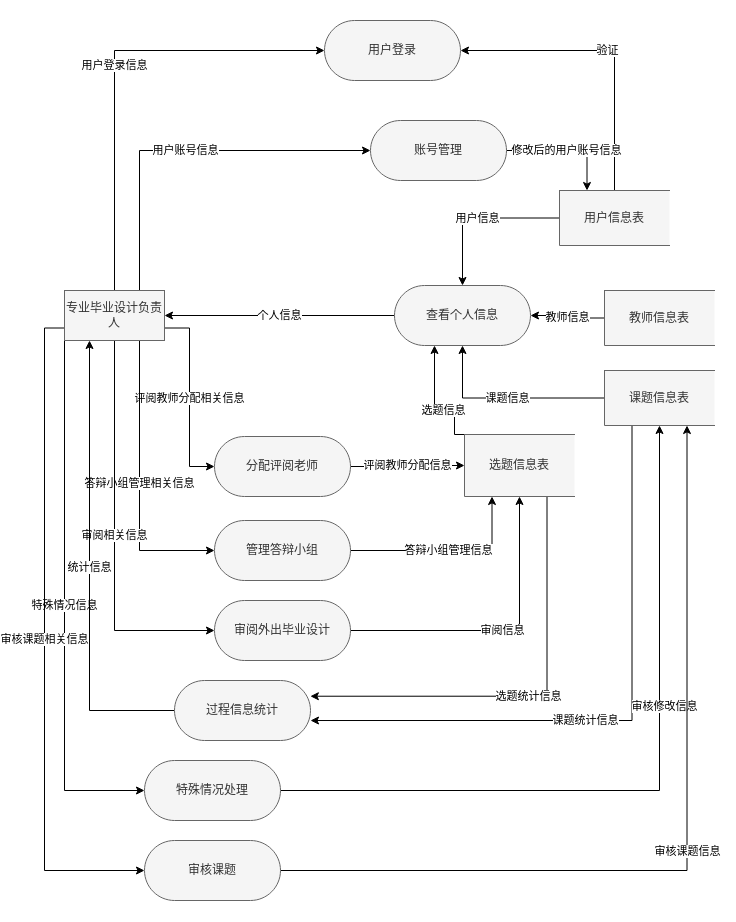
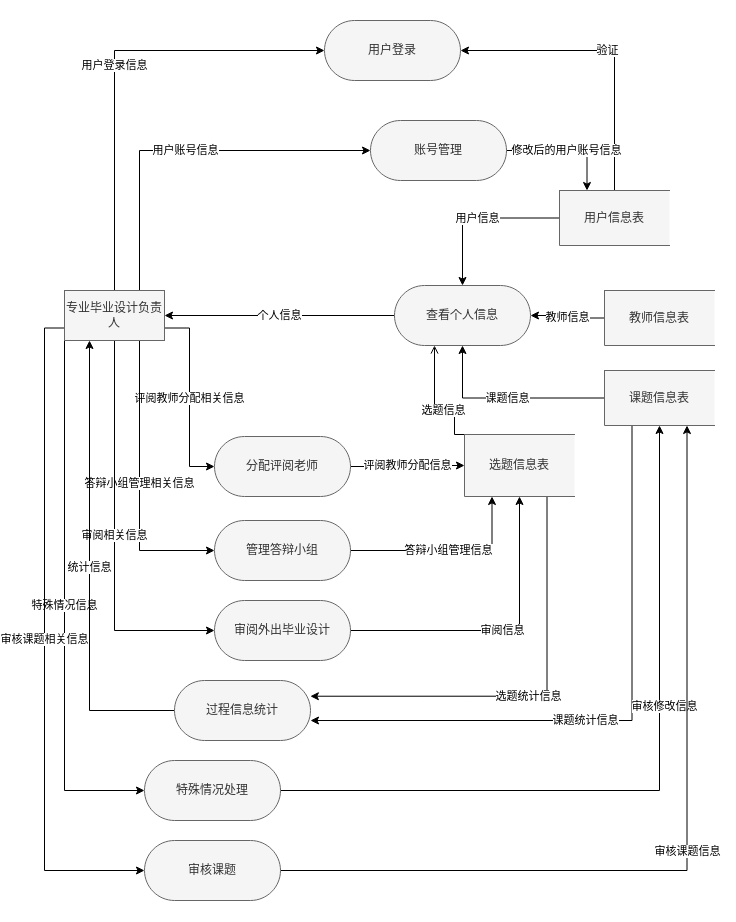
edge "选题信息表" -> "查看个人信息": arrowhead classic -> open
